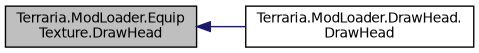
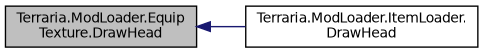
node "Terraria.ModLoader.DrawHead. DrawHead": label "Terraria.ModLoader.DrawHead. DrawHead" -> "Terraria.ModLoader.ItemLoader. DrawHead"
